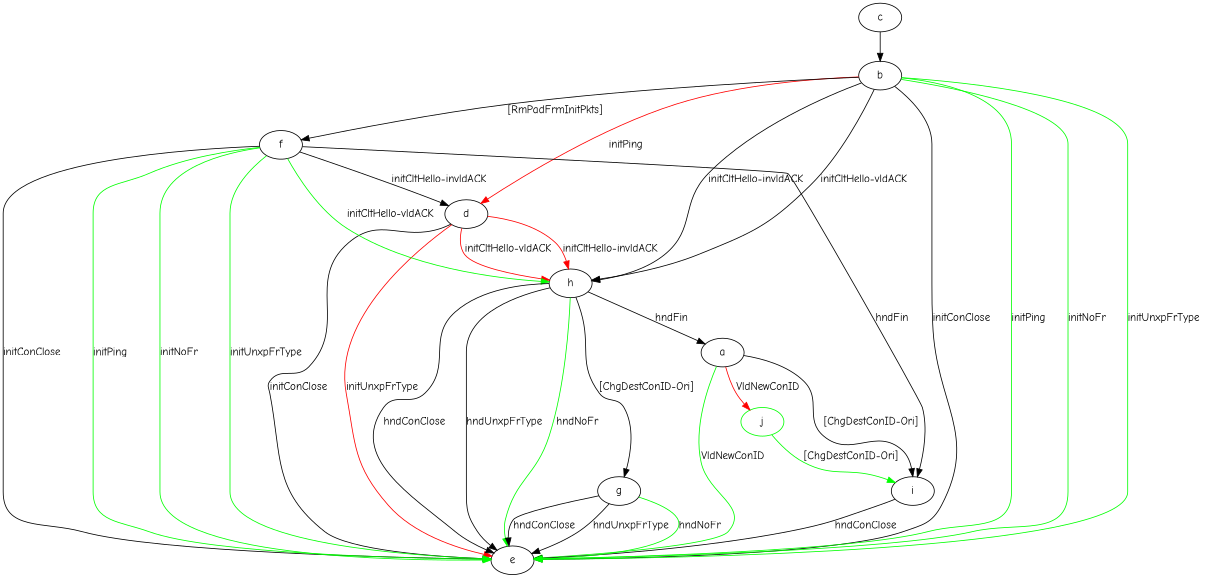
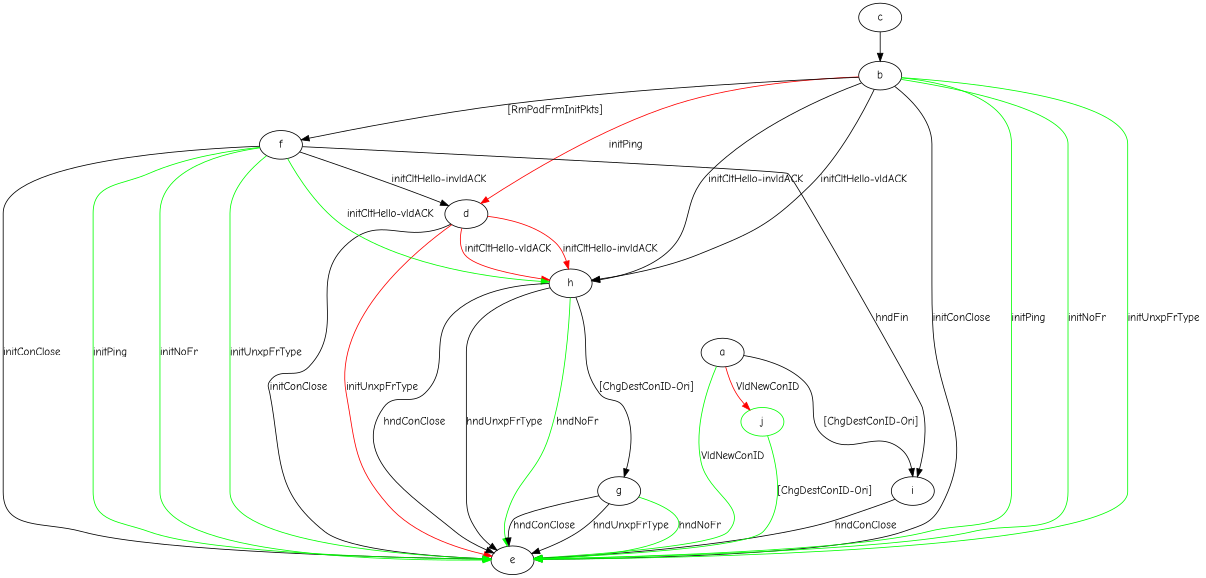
edge "h" -> "a": removed, label "hndFin"
edge "j" -> "i": now "j" -> "e"
